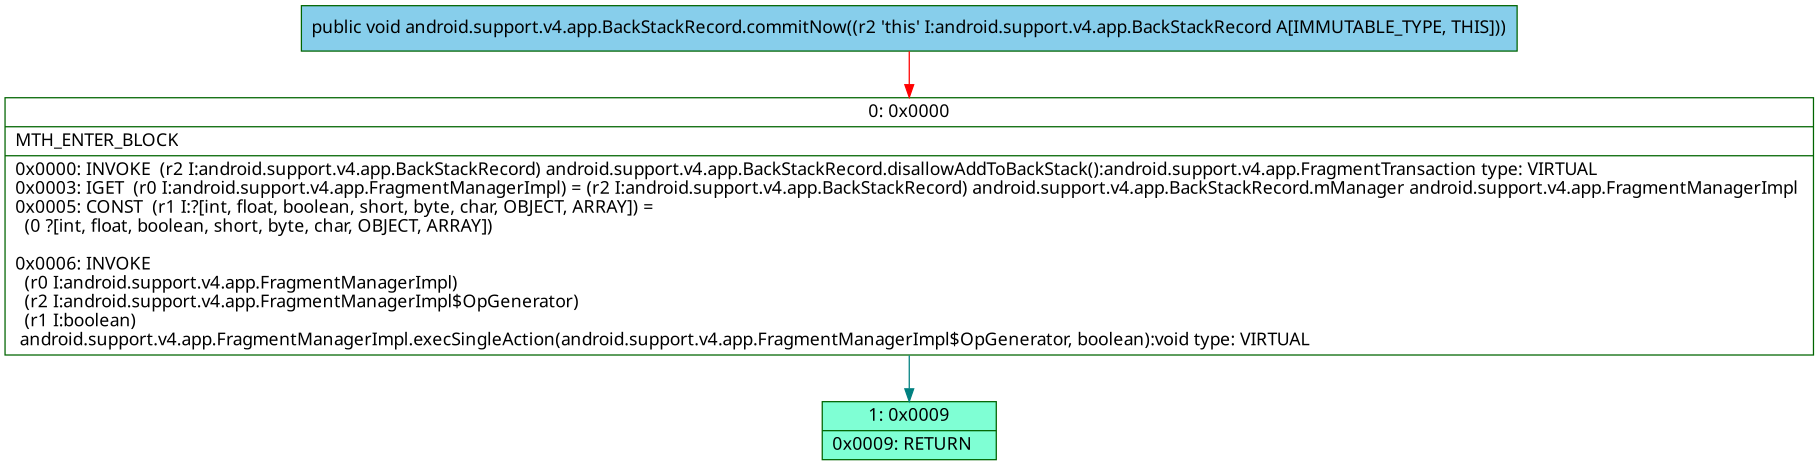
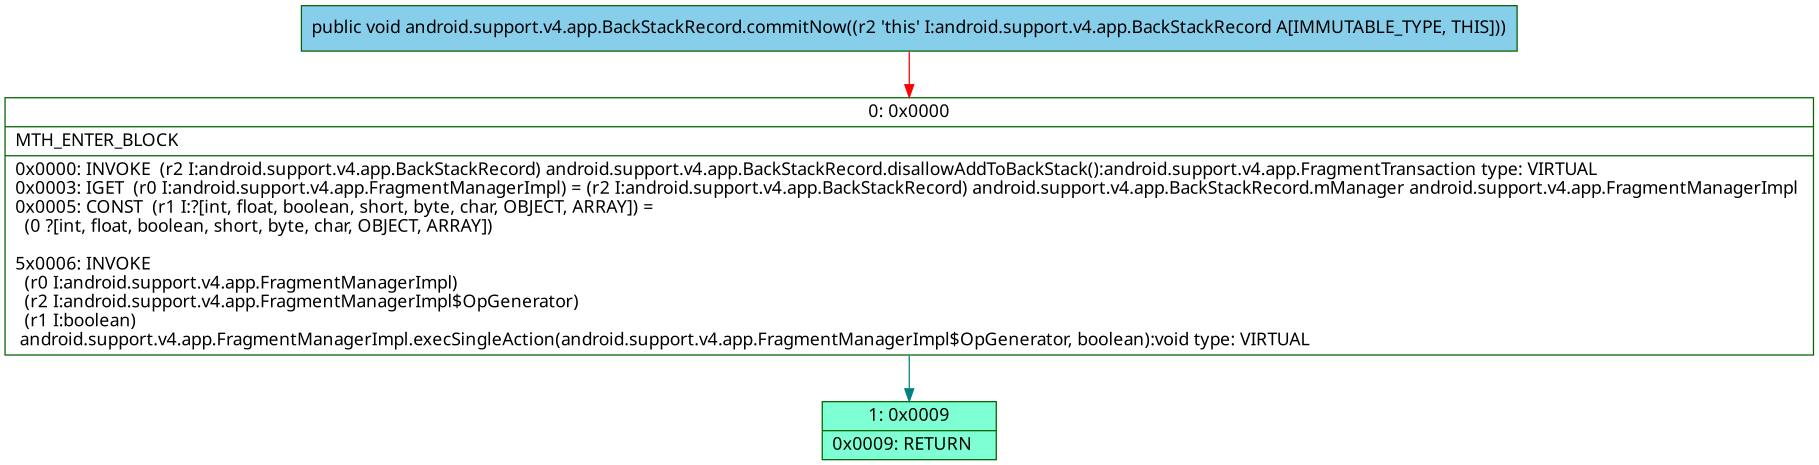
node "0: 0x0000": text "0x0006: INVOKE" -> "5x0006: INVOKE"
